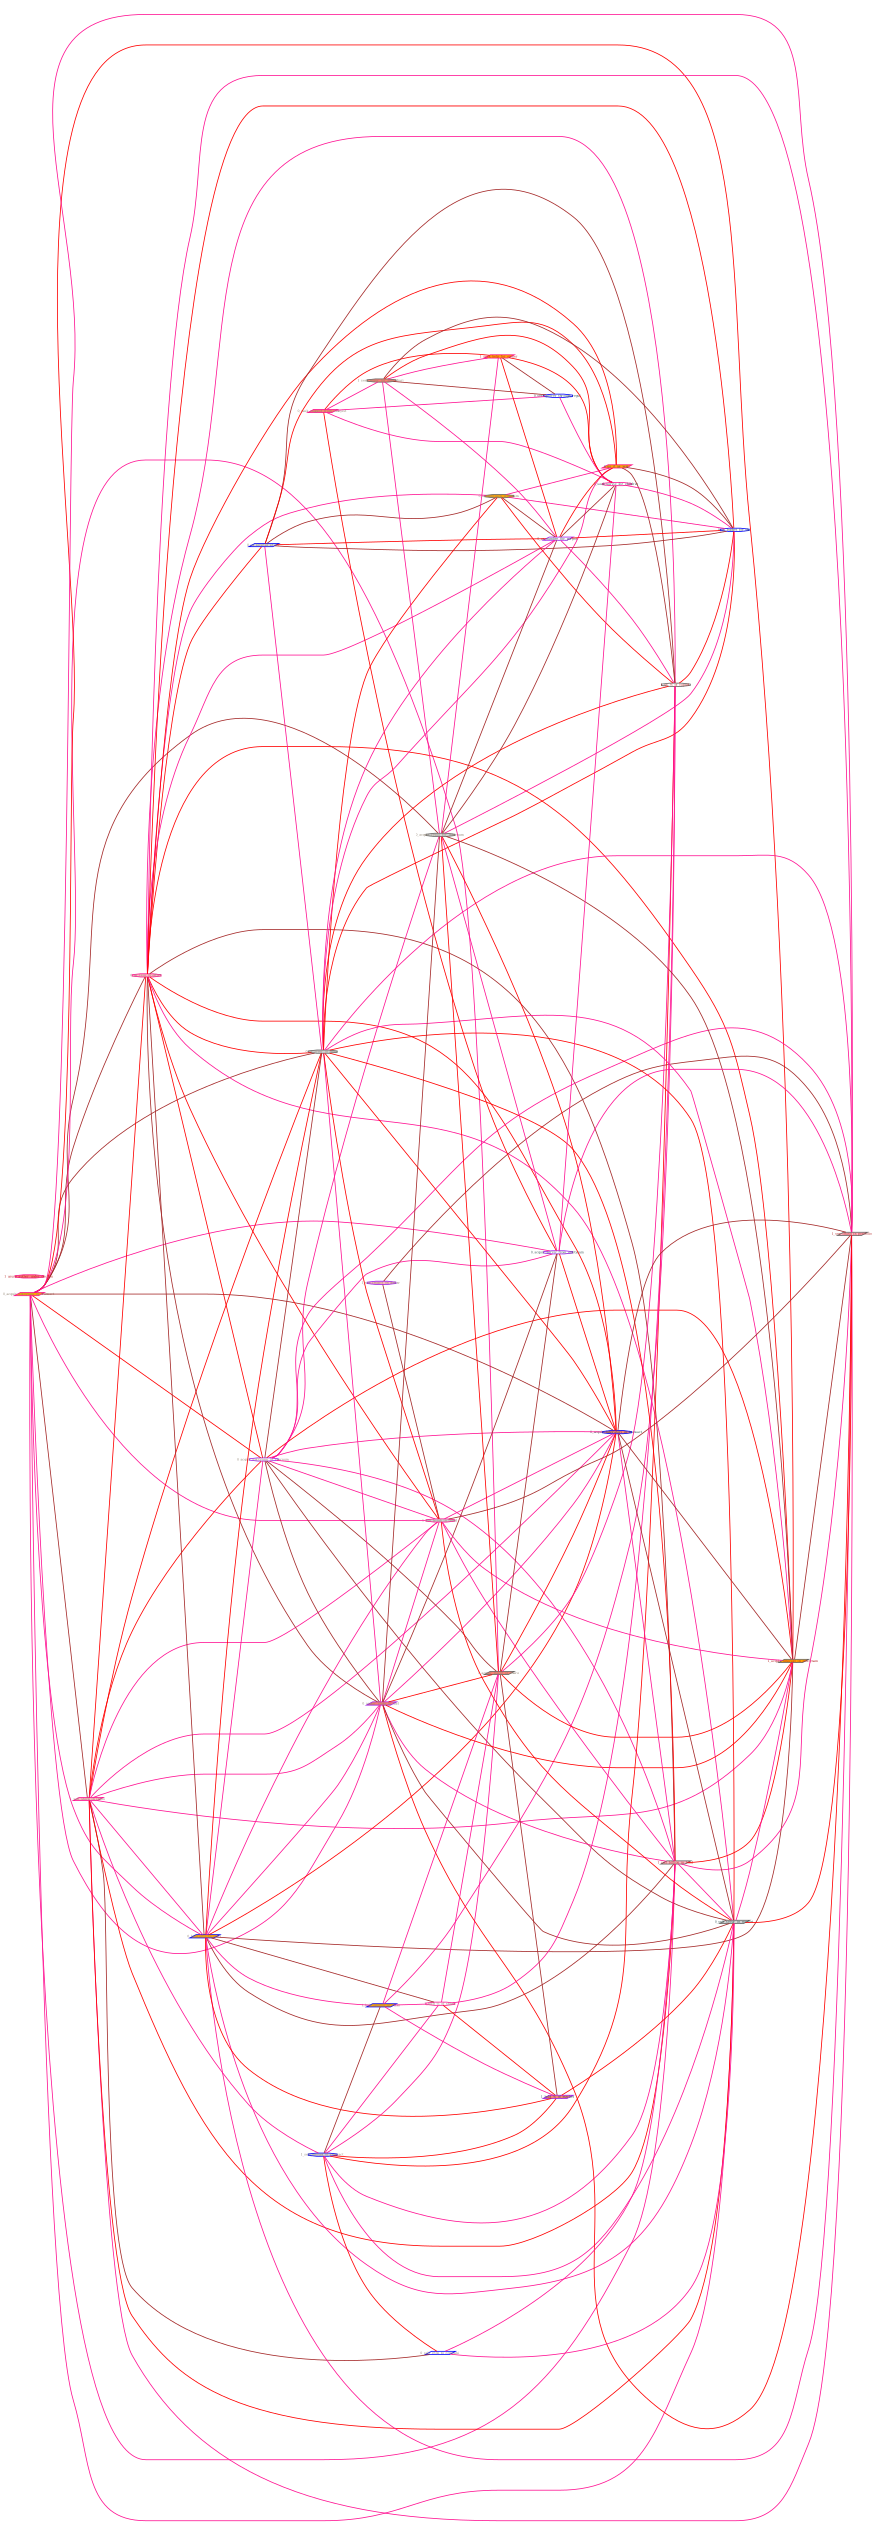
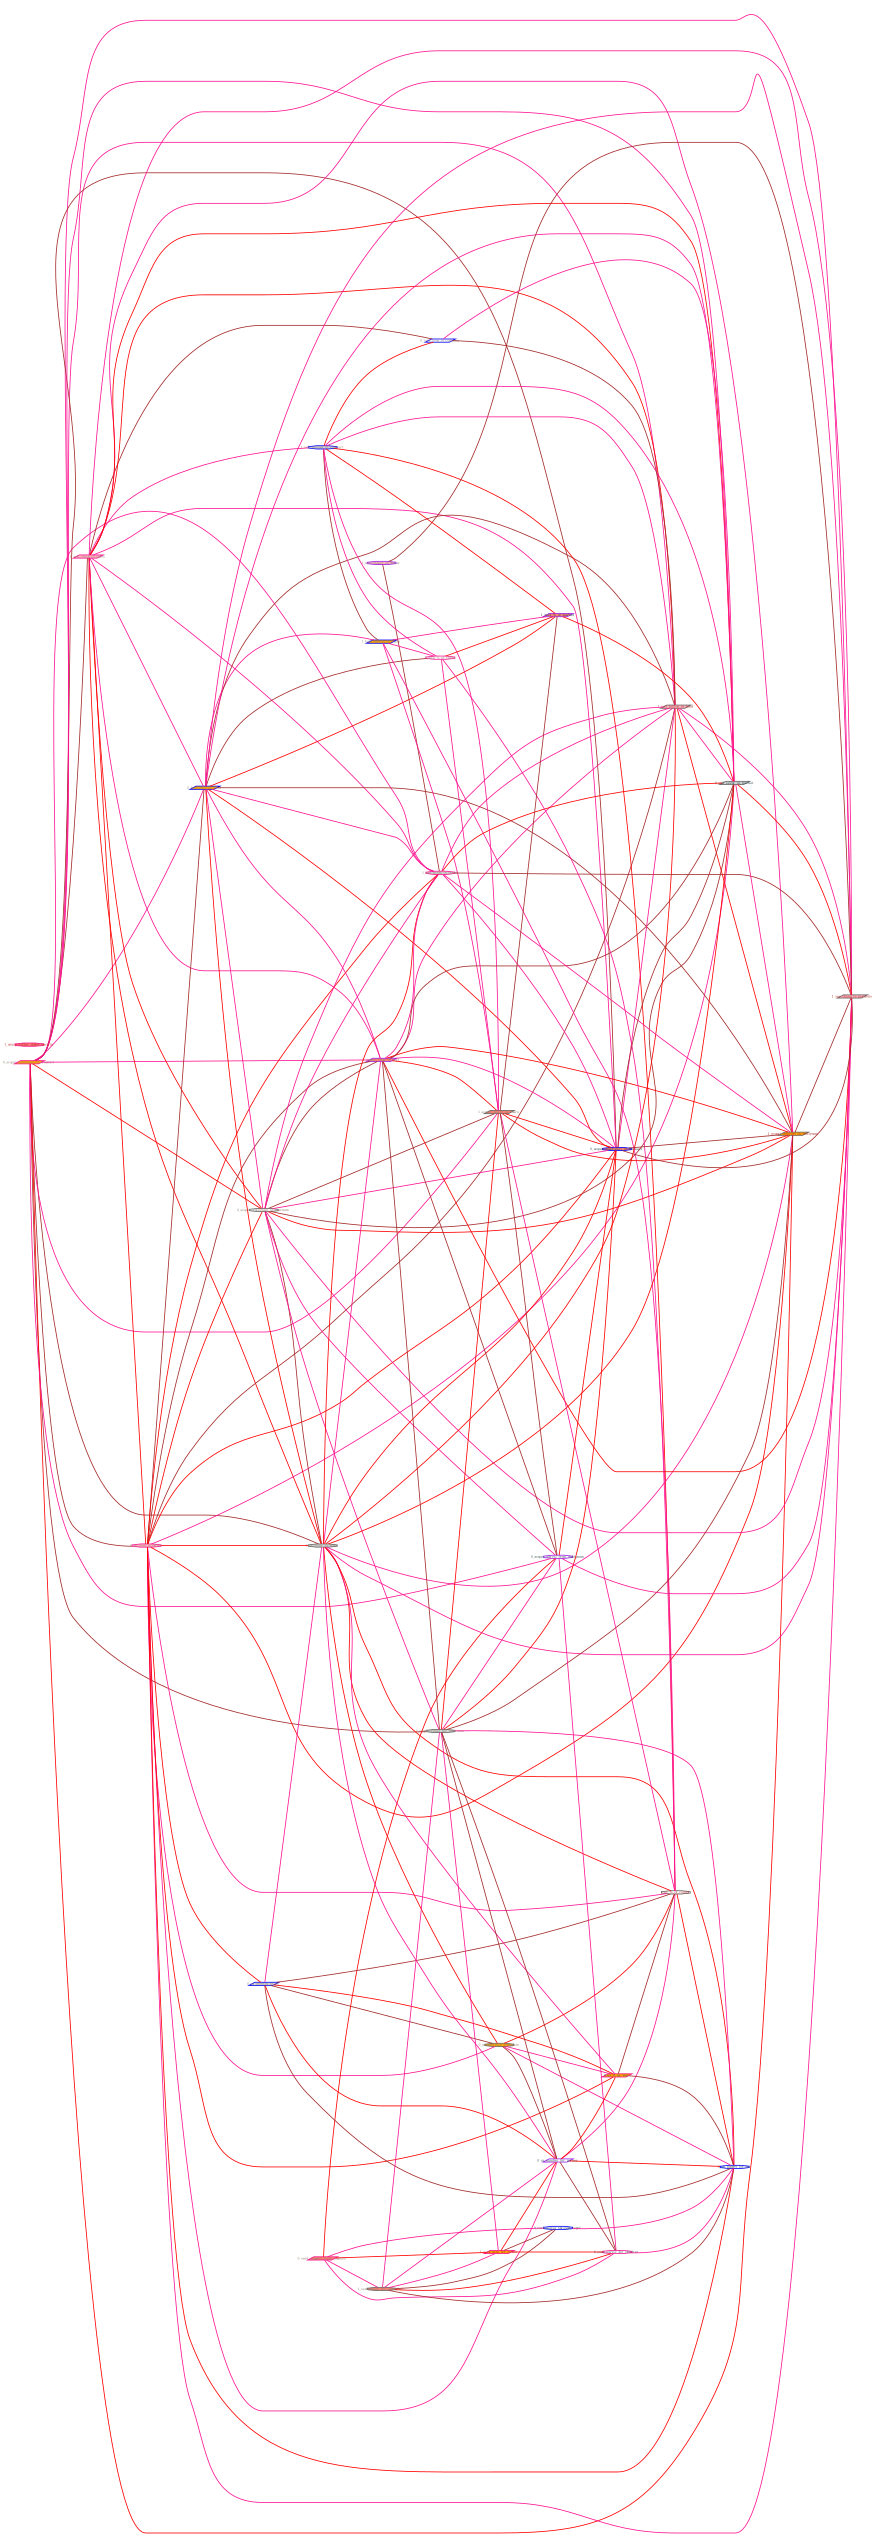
edge "0_seek_power_through_regul" -- "0_seek_servic_for_children": now "0_seek_power_through_regul" -- "0_us_budget_for_thi"
node "0_acquir_entitynam_in_yearnum": color purple -> gray40
edge "1_sell_billion_in_bond" -- "0_sell_crop_to_compani": color deeppink -> brown
